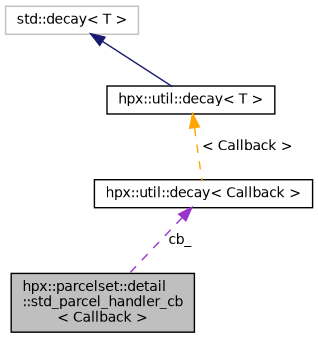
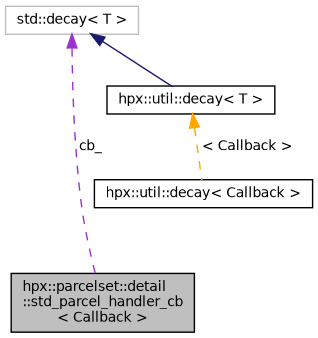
edge "hpx::parcelset::detail ::std_parcel_handler_cb < Callback >" -> "hpx::util::decay< Callback >": now "hpx::parcelset::detail ::std_parcel_handler_cb < Callback >" -> "std::decay< T >"
